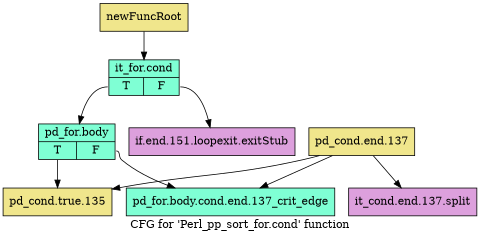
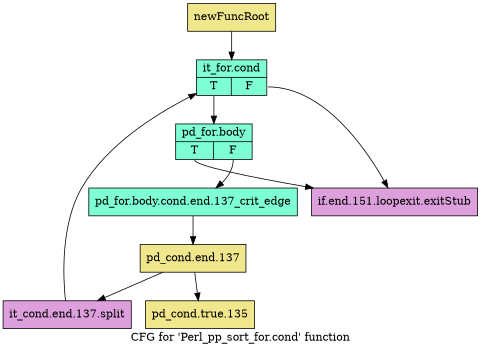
edge "pd_for.body" -> "pd_cond.true.135": now "pd_for.body" -> "if.end.151.loopexit.exitStub"
edge "pd_cond.end.137" -> "pd_for.body.cond.end.137_crit_edge": reversed
edge "it_cond.end.137.split" -> "it_for.cond": added
